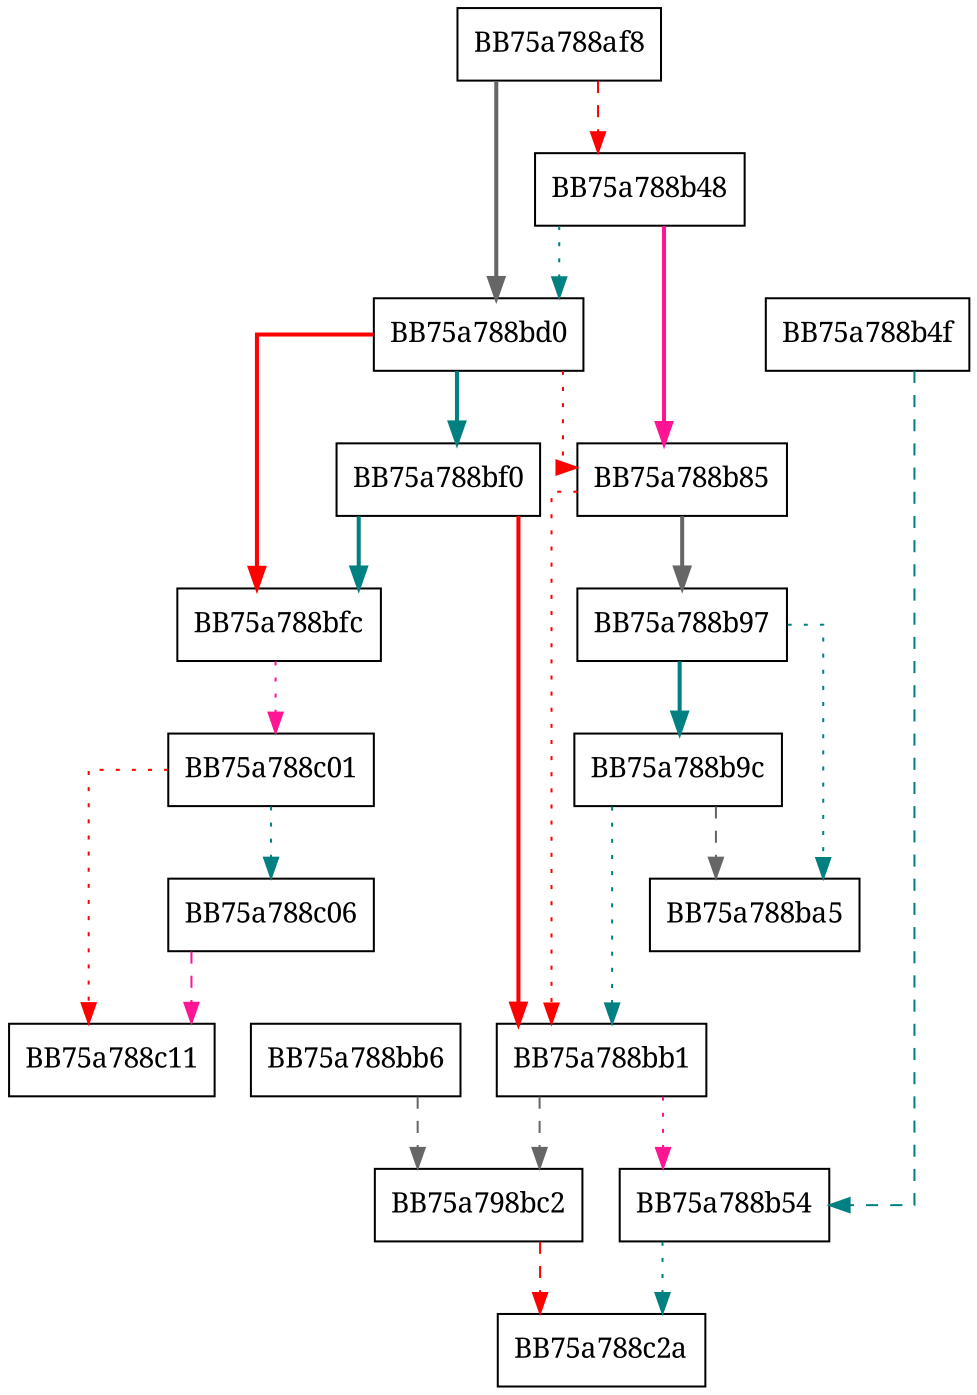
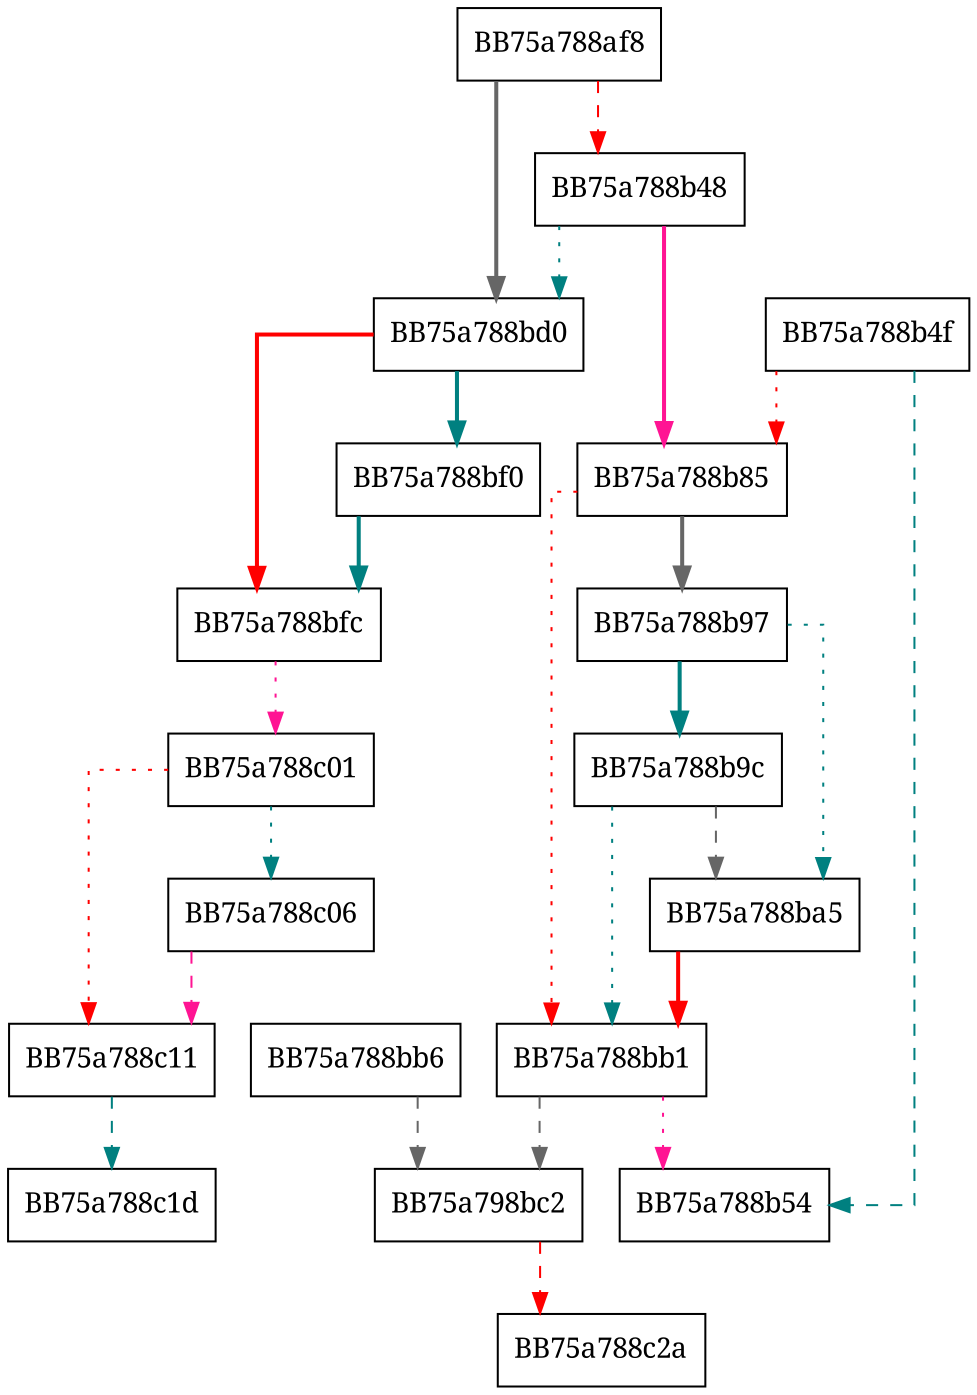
edge "BB75a788bd0" -> "BB75a788b85": now "BB75a788b4f" -> "BB75a788b85"
edge "BB75a788bf0" -> "BB75a788bb1": now "BB75a788ba5" -> "BB75a788bb1"
node "BB75a788c1d": added
edge "BB75a788b54" -> "BB75a788c2a": removed
